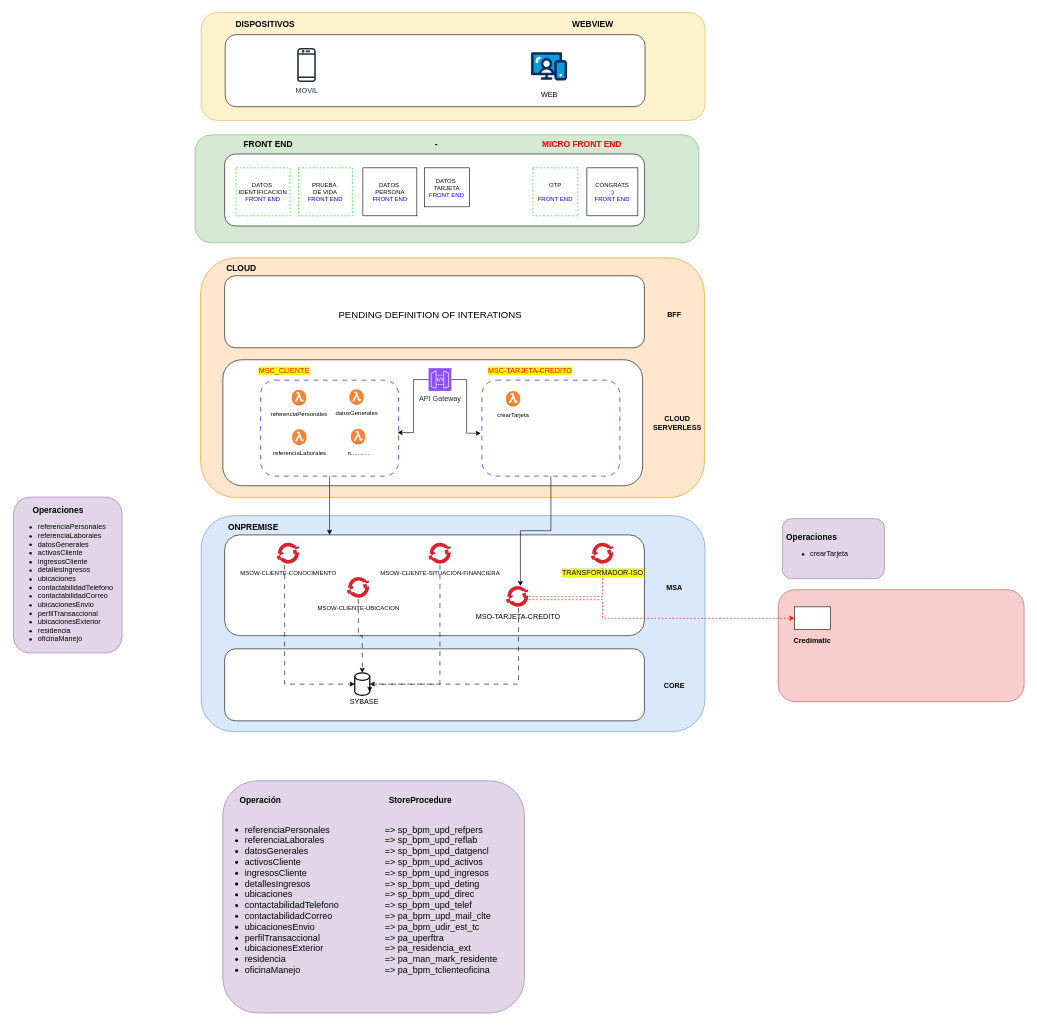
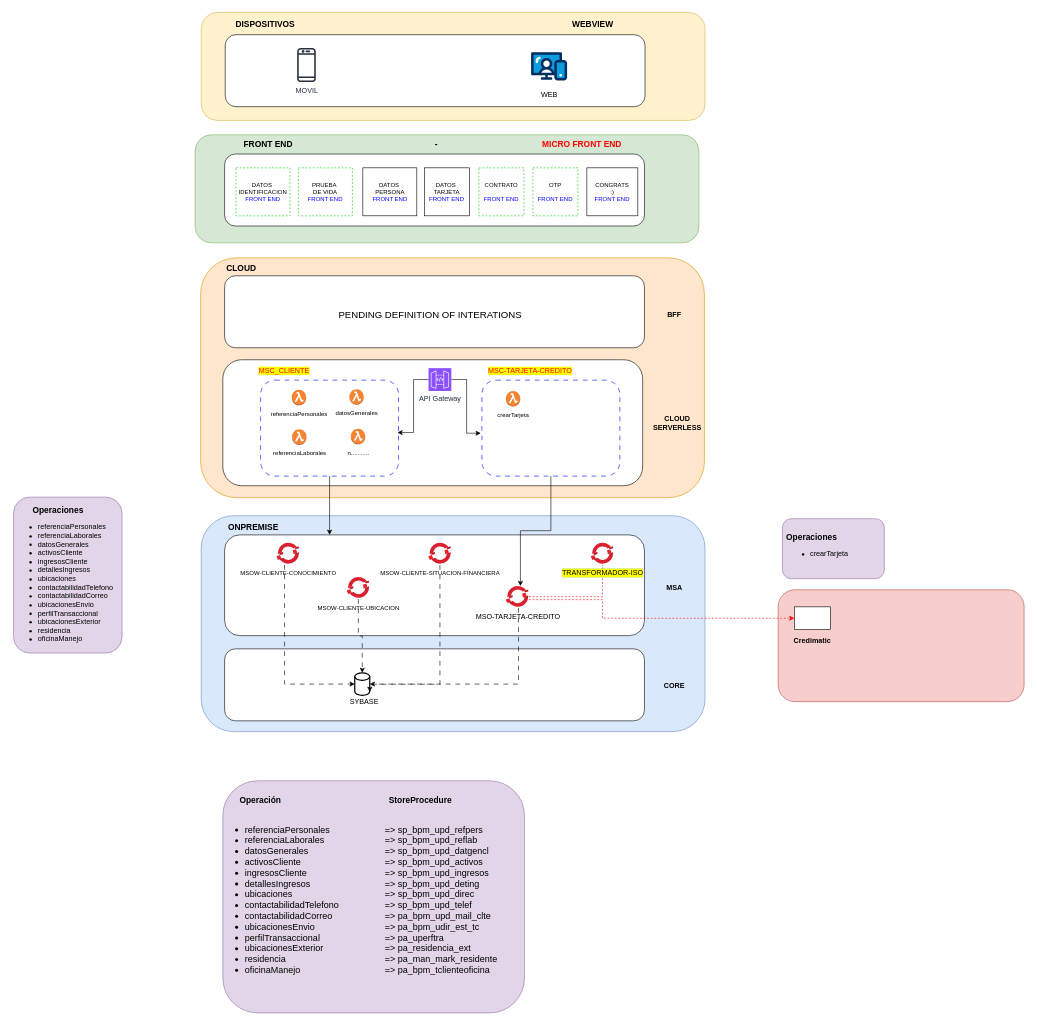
node "DATOS TARJETA FRONT END": size 45x39 -> 45x48
node "CONTRATO FRONT END": added
